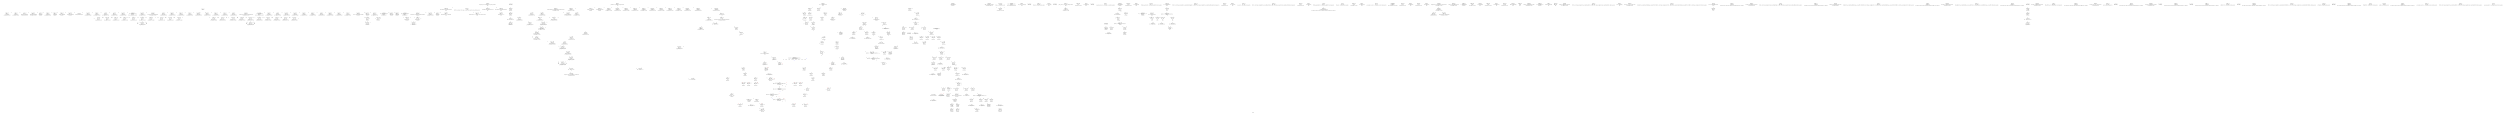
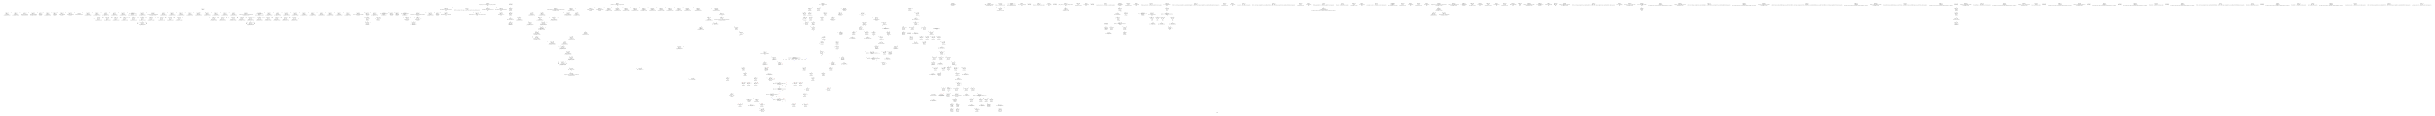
node "NodeID: 70": removed
